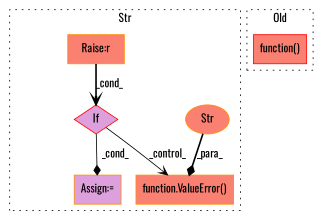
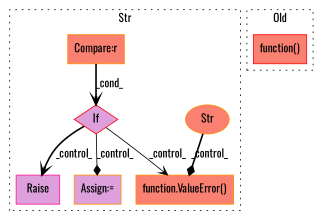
node "Raise:r": label "Raise:r" -> "Compare:r"
edge "If" -> "Assign:=": label "_cond_" -> "_control_"
edge "Str" -> "function.ValueError()": label "_para_" -> "_control_"
node "Raise": added
